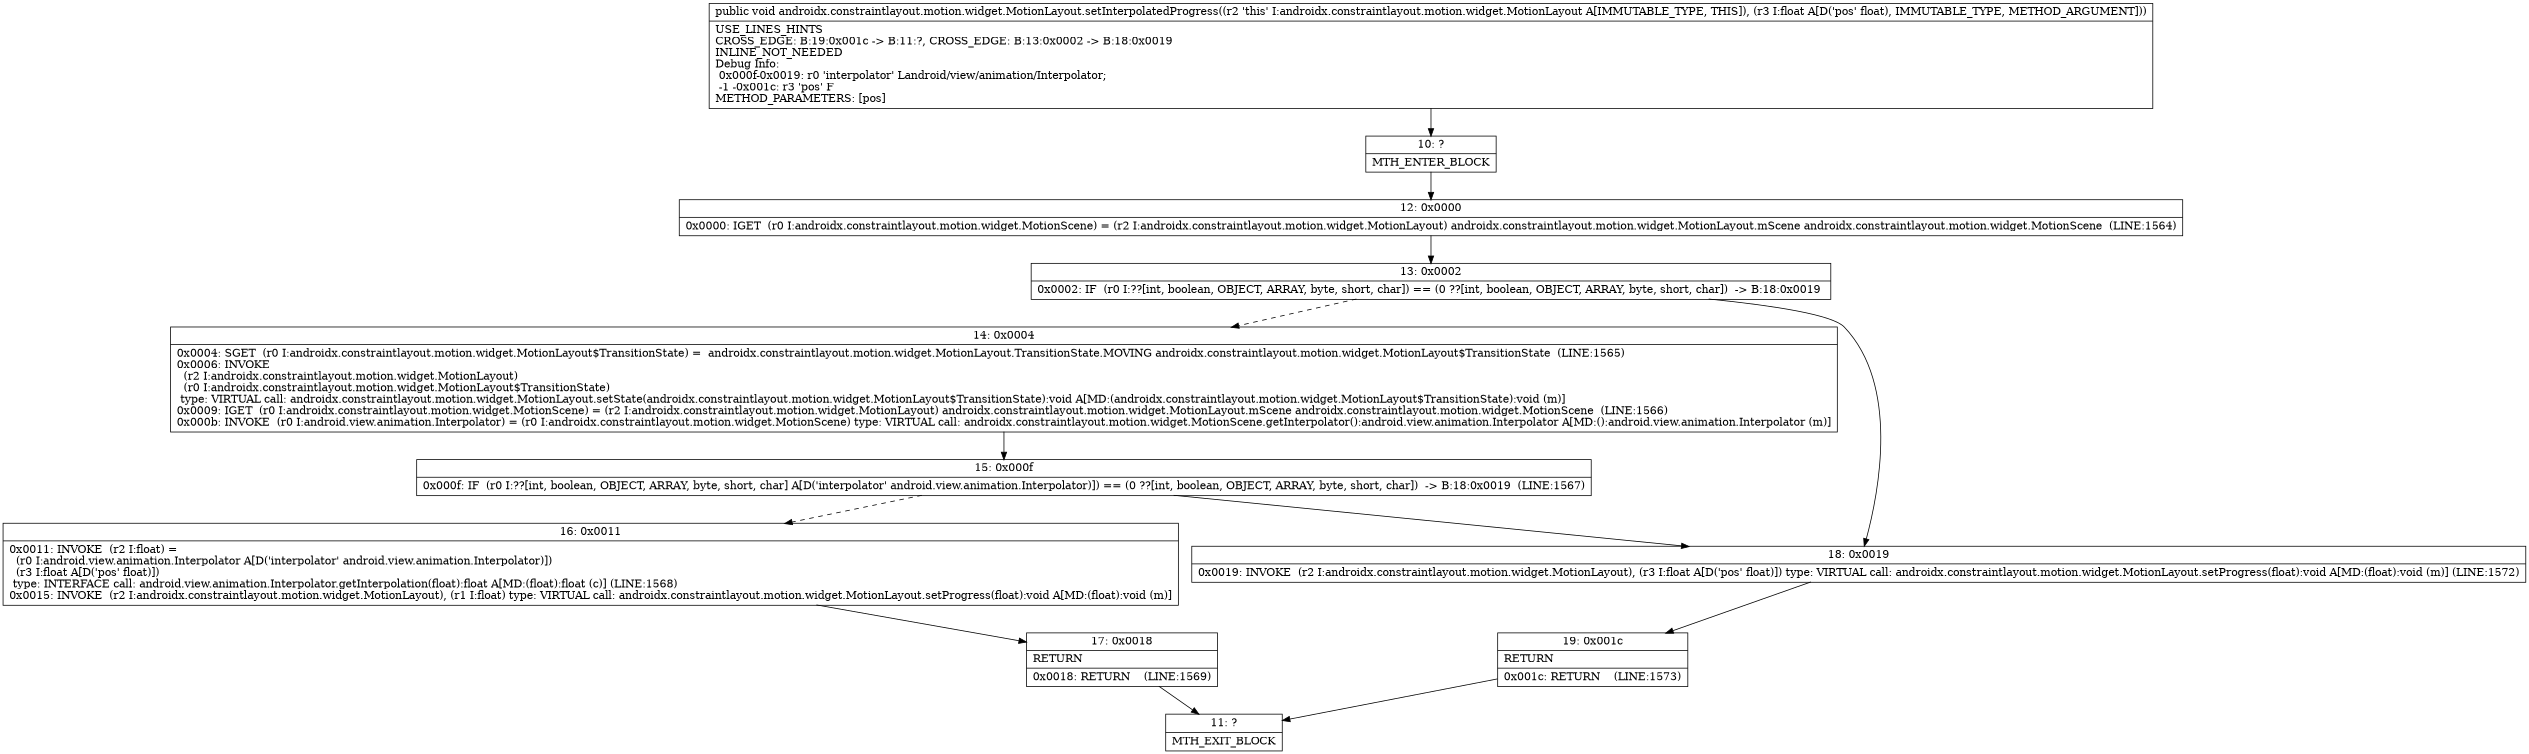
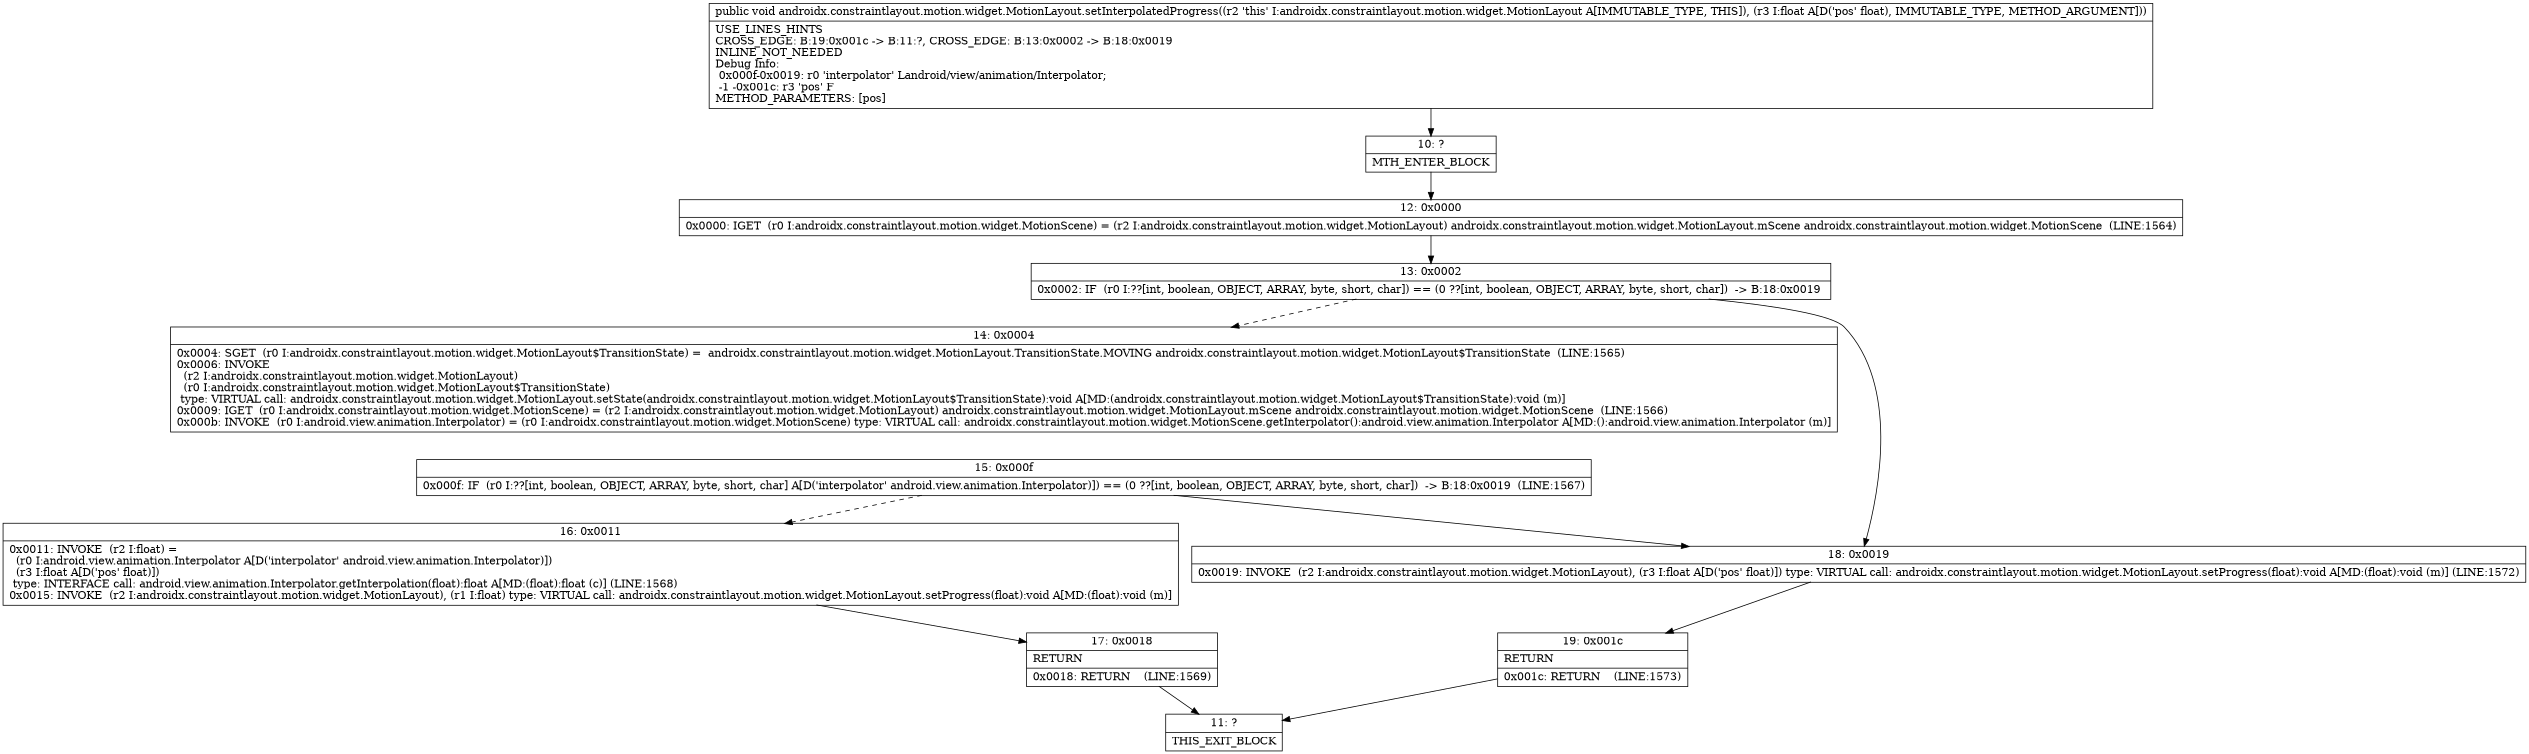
edge "14: 0x0004" -> "15: 0x000f": removed
node "11: ?": text "MTH_EXIT_BLOCK" -> "THIS_EXIT_BLOCK"
